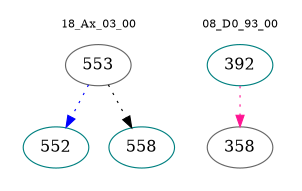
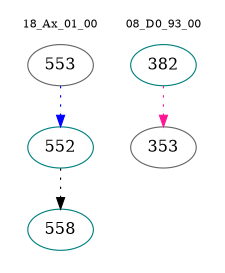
cluster "18_Ax_03_00": label "18_Ax_03_00" -> "18_Ax_01_00"
node "392": label "392" -> "382"
edge "553" -> "558": now "552" -> "558"
node "358": label "358" -> "353"
